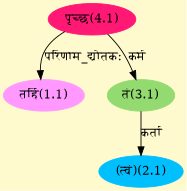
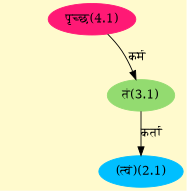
node "तर्हि(1.1)": removed
